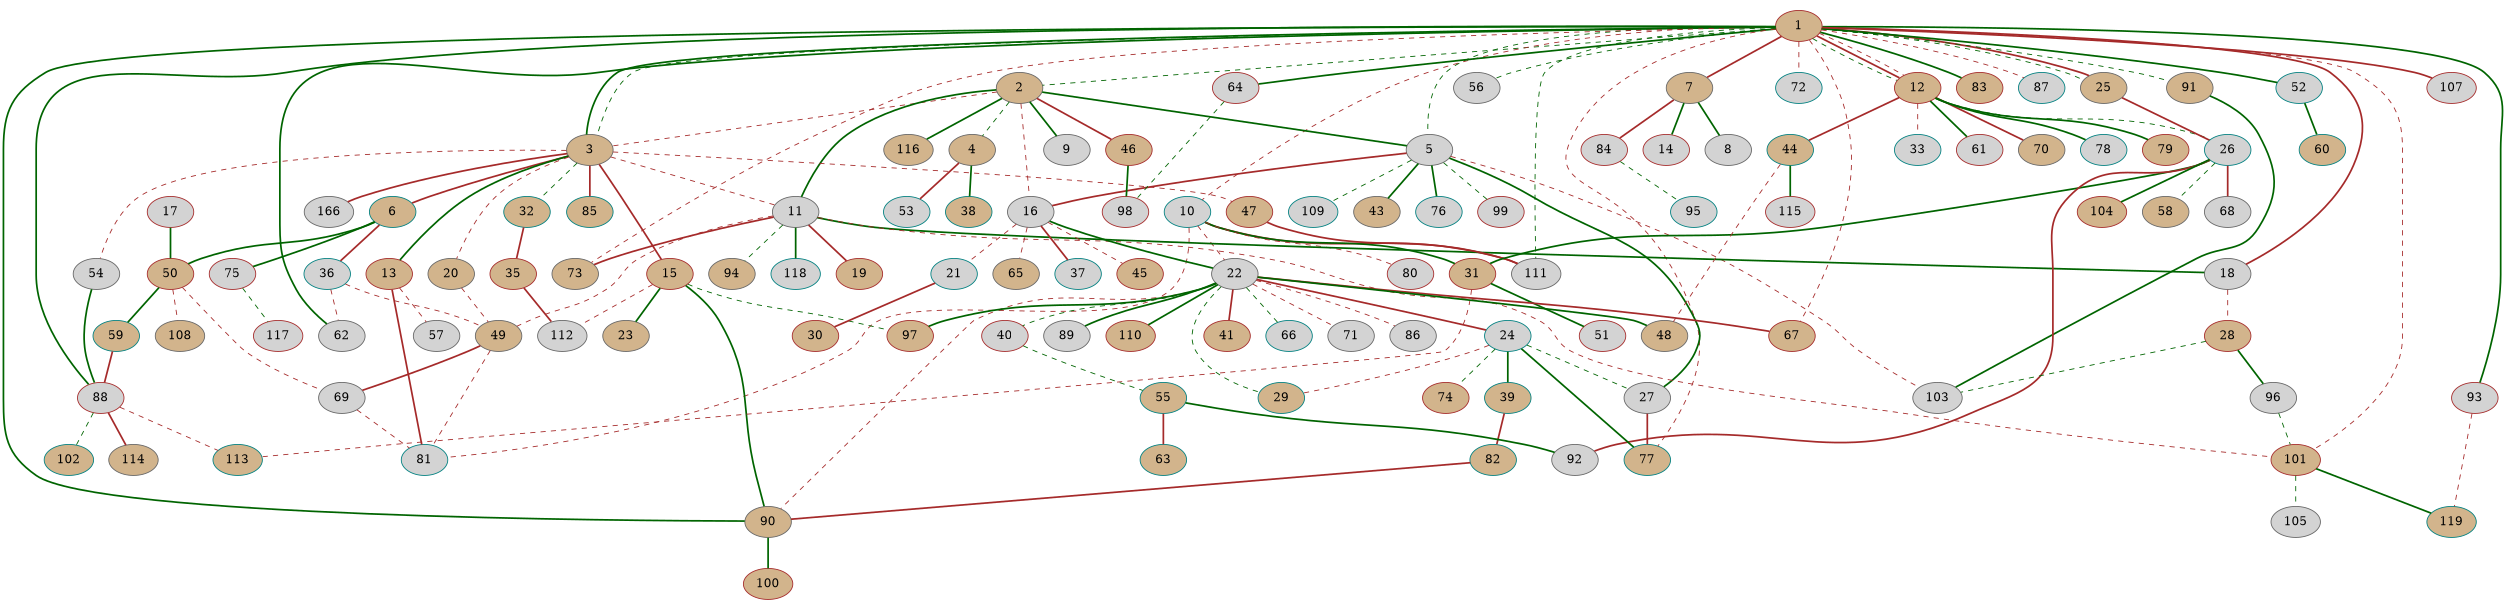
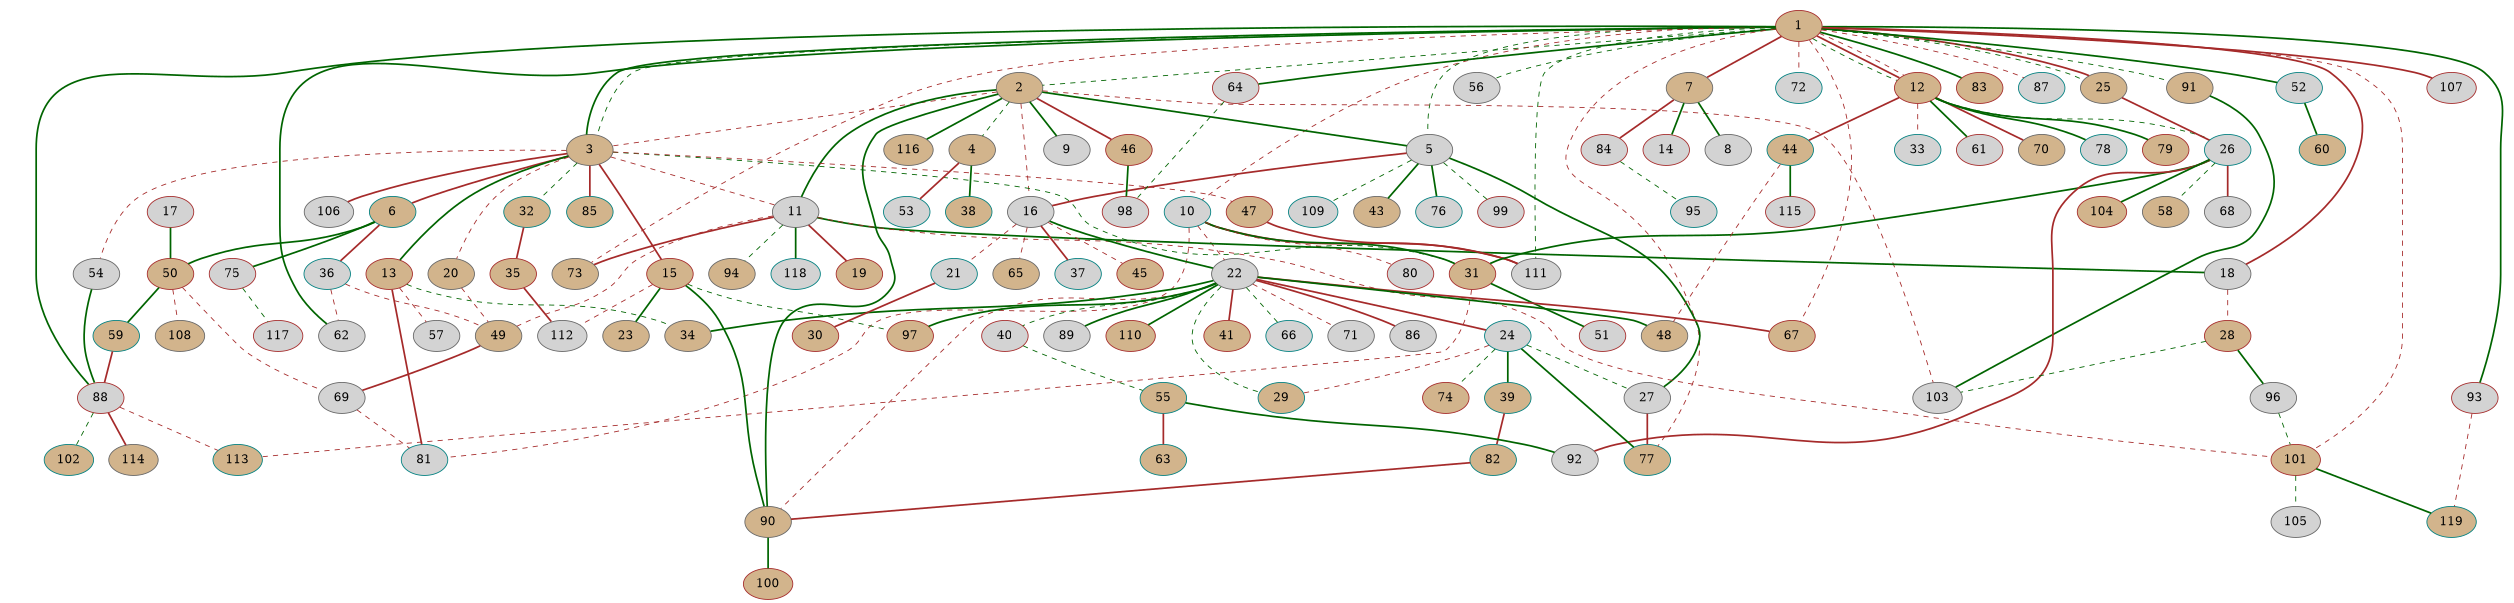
edge "1" -- "90": now "2" -- "90"
edge "3" -- "31": added
node "166": label "166" -> "106"
edge "5" -- "103": now "2" -- "103"
edge "22" -- "86": style dashed -> bold
node "34": added
edge "49" -- "81": removed
